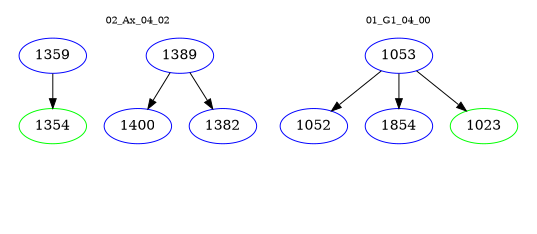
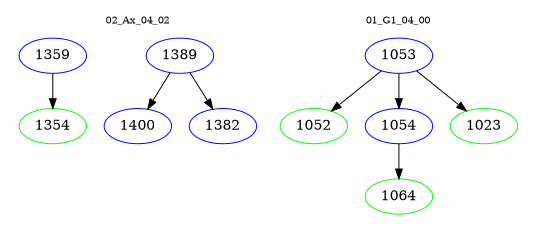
node "1052": color blue -> green
node "1854": label "1854" -> "1054"
node "1064": added
